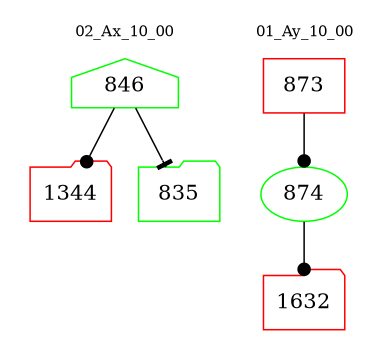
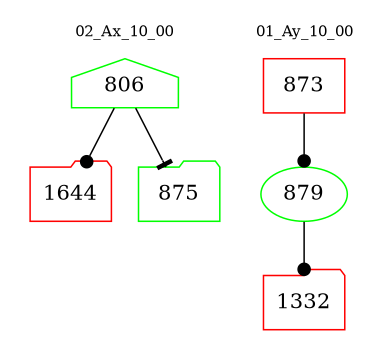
node "846": label "846" -> "806"
node "1344": label "1344" -> "1644"
node "835": label "835" -> "875"
node "874": label "874" -> "879"
node "1632": label "1632" -> "1332"
